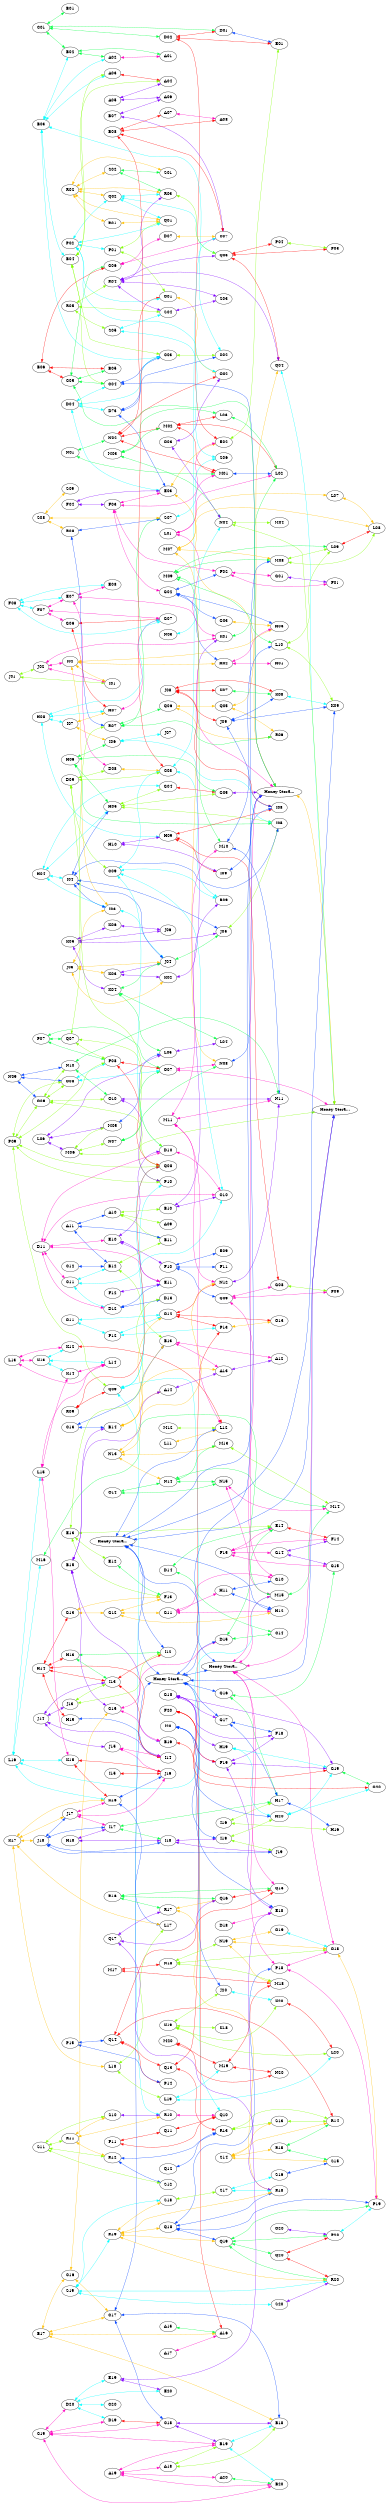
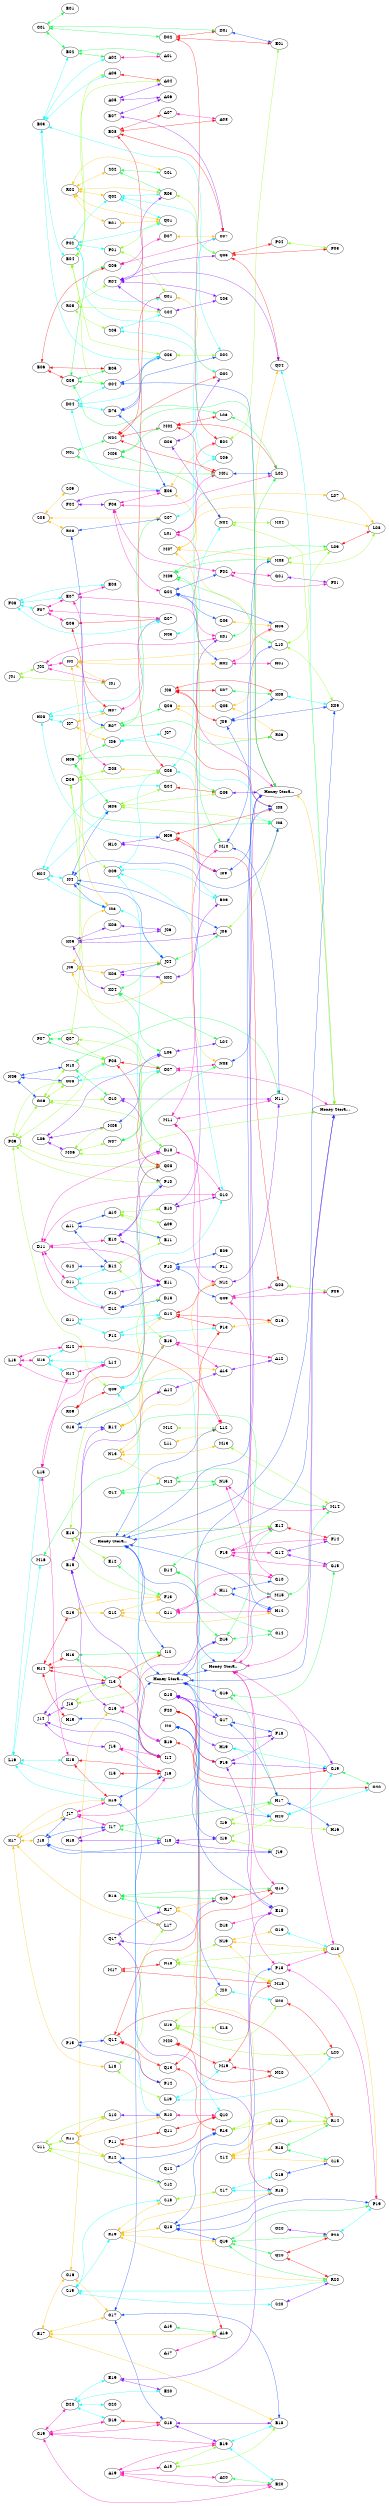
edge "E10" -- "F10": now "E10" -- "P10"
edge "M13" -- "N14": removed
edge "D14" -- "D15": added
